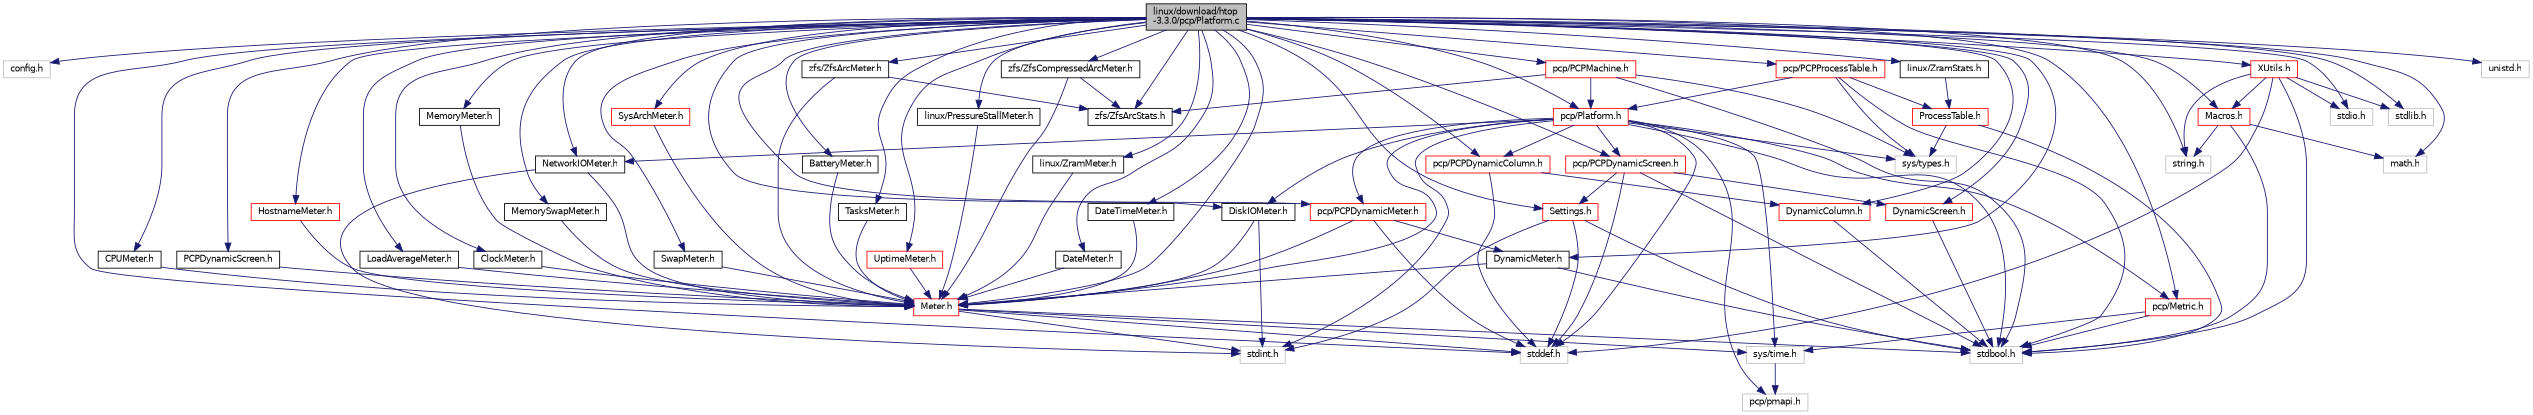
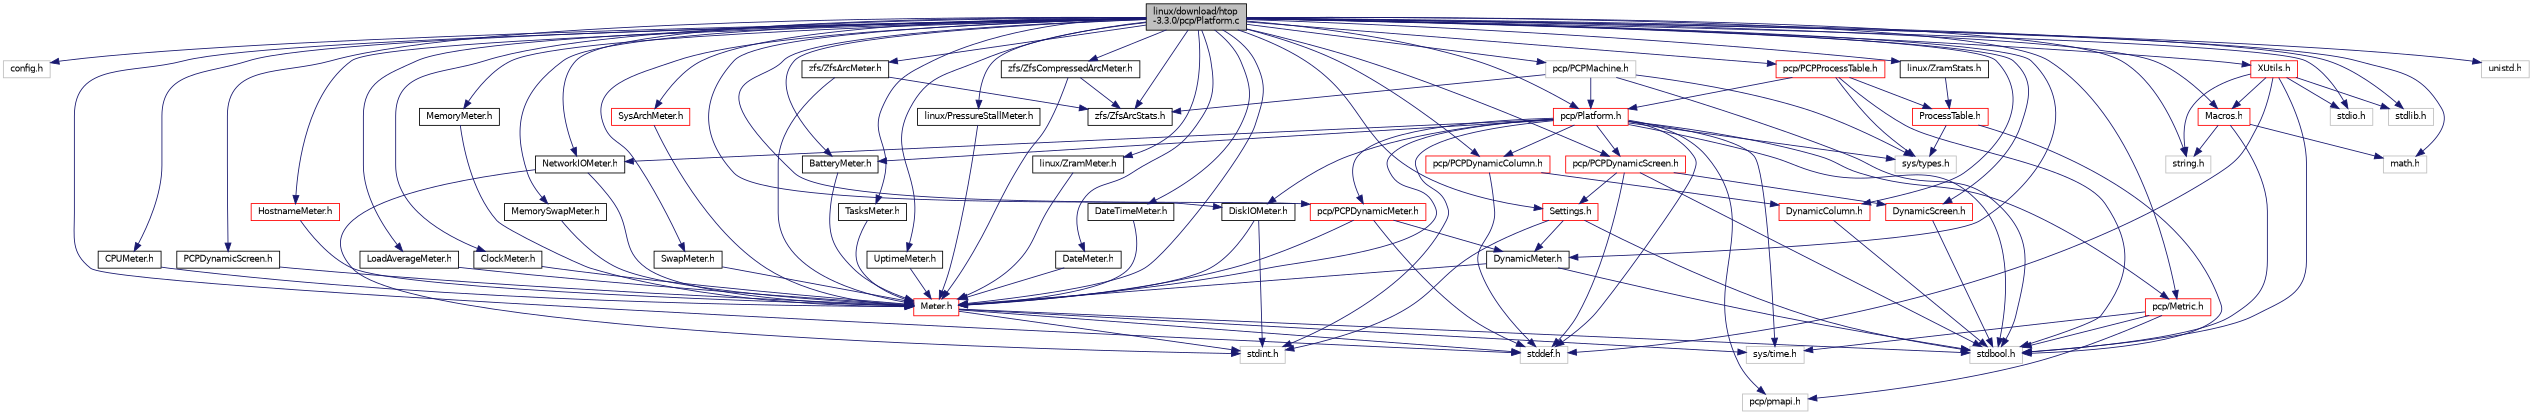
node "pcp/PCPMachine.h": color red -> grey75
edge "pcp/Platform.h" -> "BatteryMeter.h": added
node "UptimeMeter.h": color red -> black
edge "Settings.h" -> "stddef.h": now "Settings.h" -> "DynamicMeter.h"
edge "sys/time.h" -> "pcp/pmapi.h": now "pcp/Metric.h" -> "pcp/pmapi.h"
